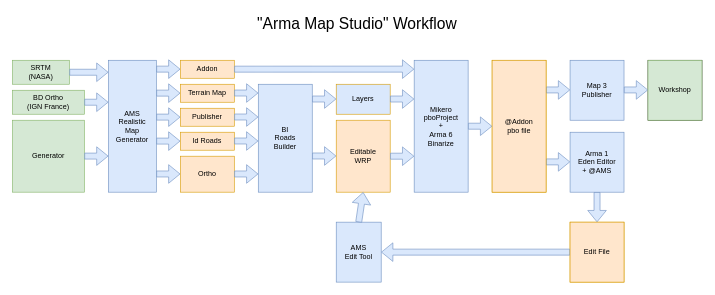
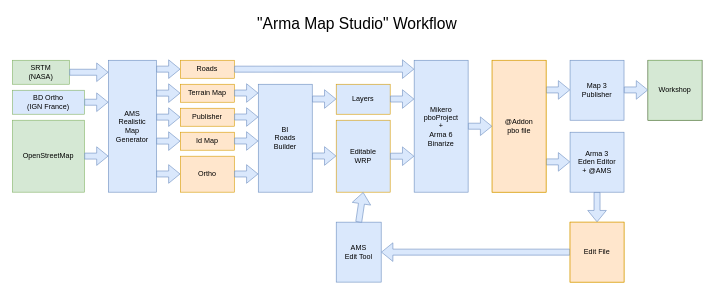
node "Addon": label "Addon" -> "Roads"
node "BD Ortho (IGN France)": fillcolor #d5e8d4 -> #dae8fc
node "Id Roads": label "Id Roads" -> "Id Map"
node "Generator": label "Generator" -> "OpenStreetMap"
node "Editable WRP": fillcolor #ffe6cc -> #dae8fc
node "Arma 1 Eden Editor + @AMS": label "Arma 1 Eden Editor + @AMS" -> "Arma 3 Eden Editor + @AMS"
